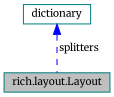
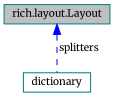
edge "rich.layout.Layout" -> "dictionary": reversed
